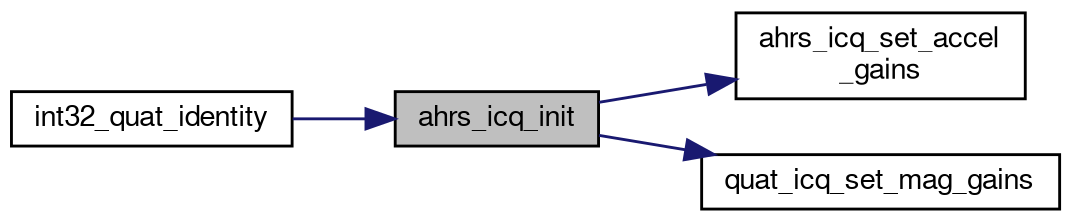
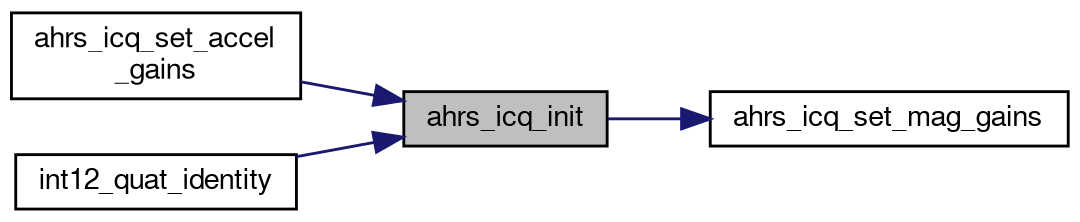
edge "ahrs_icq_init" -> "ahrs_icq_set_accel _gains": reversed
node "int32_quat_identity": label "int32_quat_identity" -> "int12_quat_identity"
node "quat_icq_set_mag_gains": label "quat_icq_set_mag_gains" -> "ahrs_icq_set_mag_gains"
